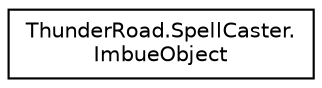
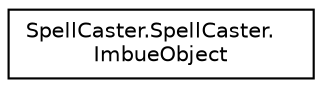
node "ThunderRoad.SpellCaster. ImbueObject": label "ThunderRoad.SpellCaster. ImbueObject" -> "SpellCaster.SpellCaster. ImbueObject"
